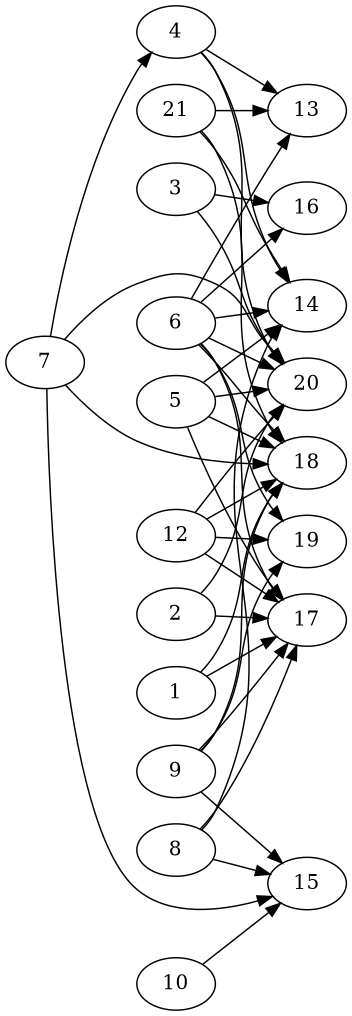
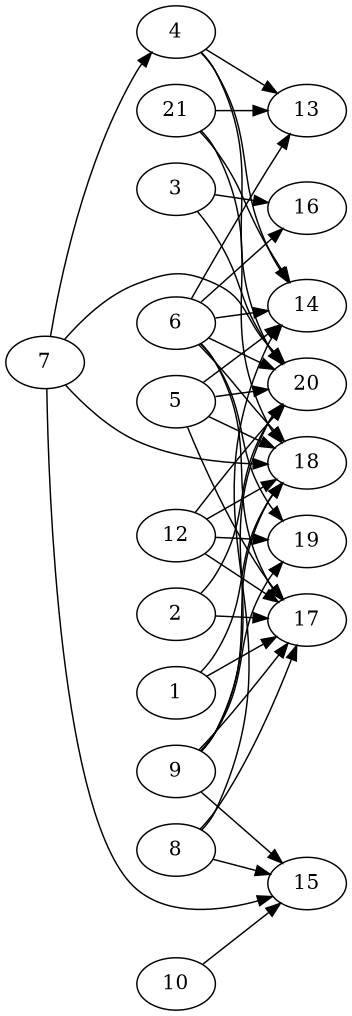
edge "9" -> "20": added
